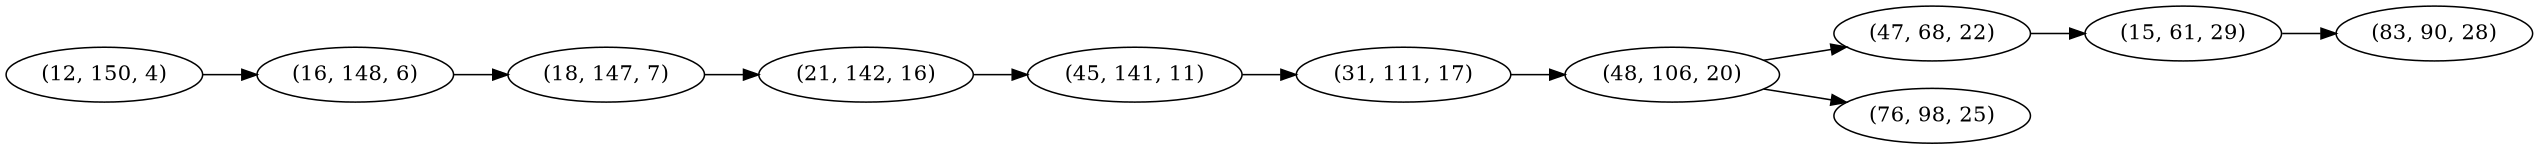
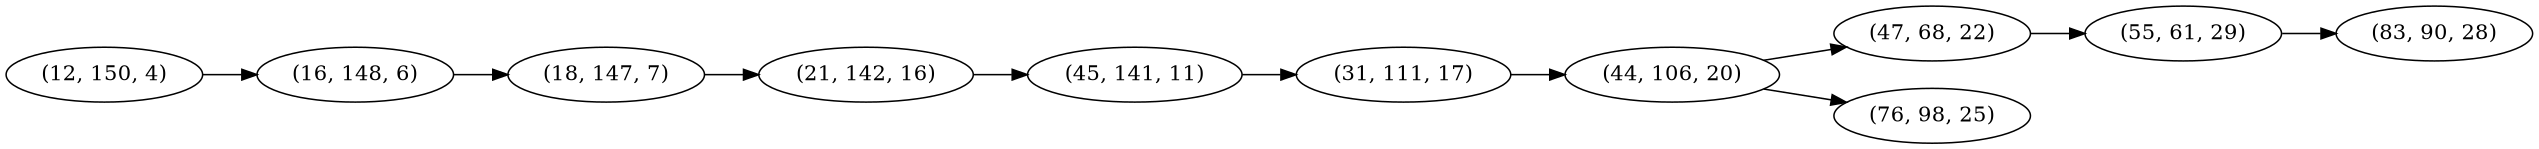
node "(15, 61, 29)": label "(15, 61, 29)" -> "(55, 61, 29)"
node "(48, 106, 20)": label "(48, 106, 20)" -> "(44, 106, 20)"
